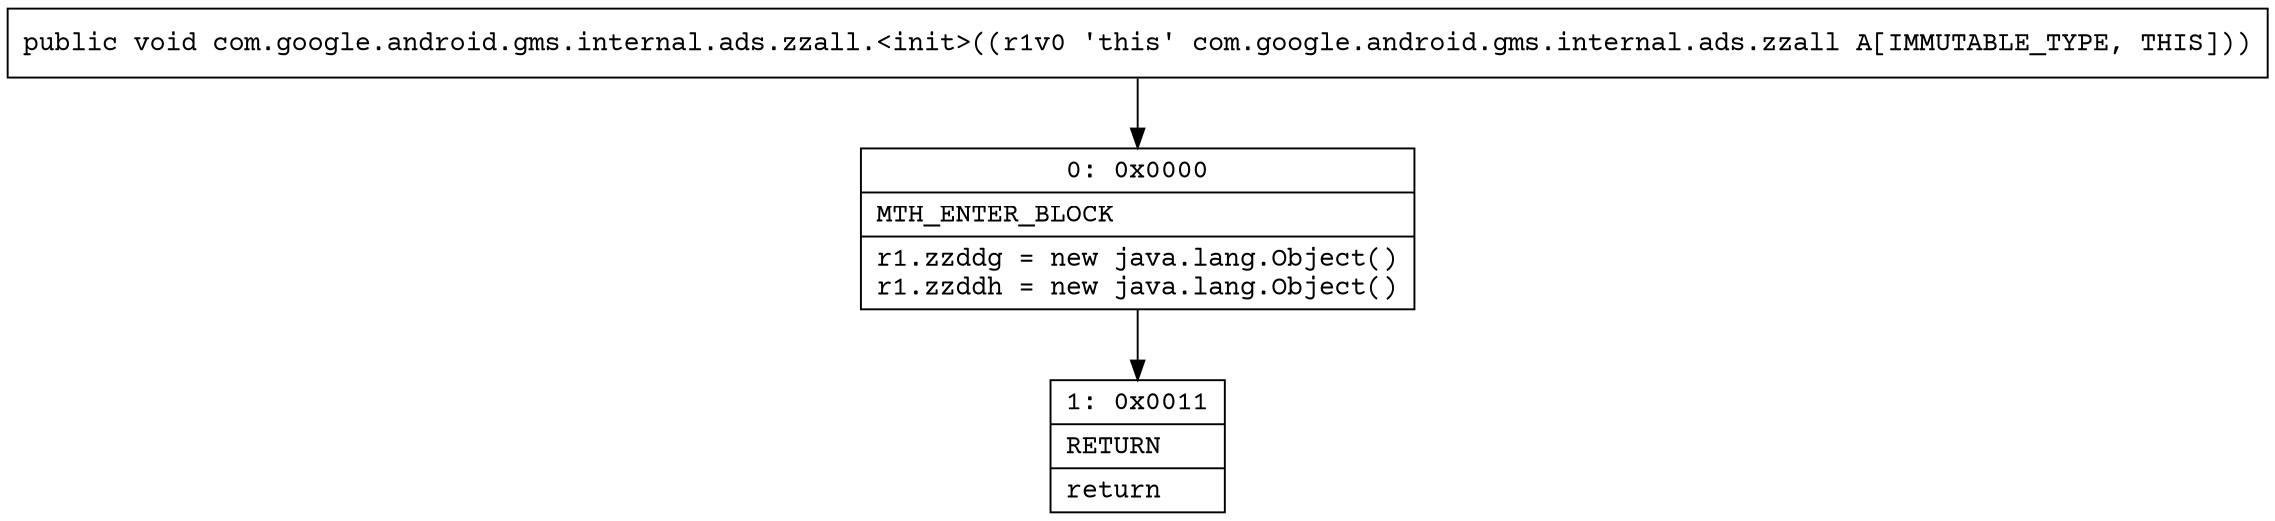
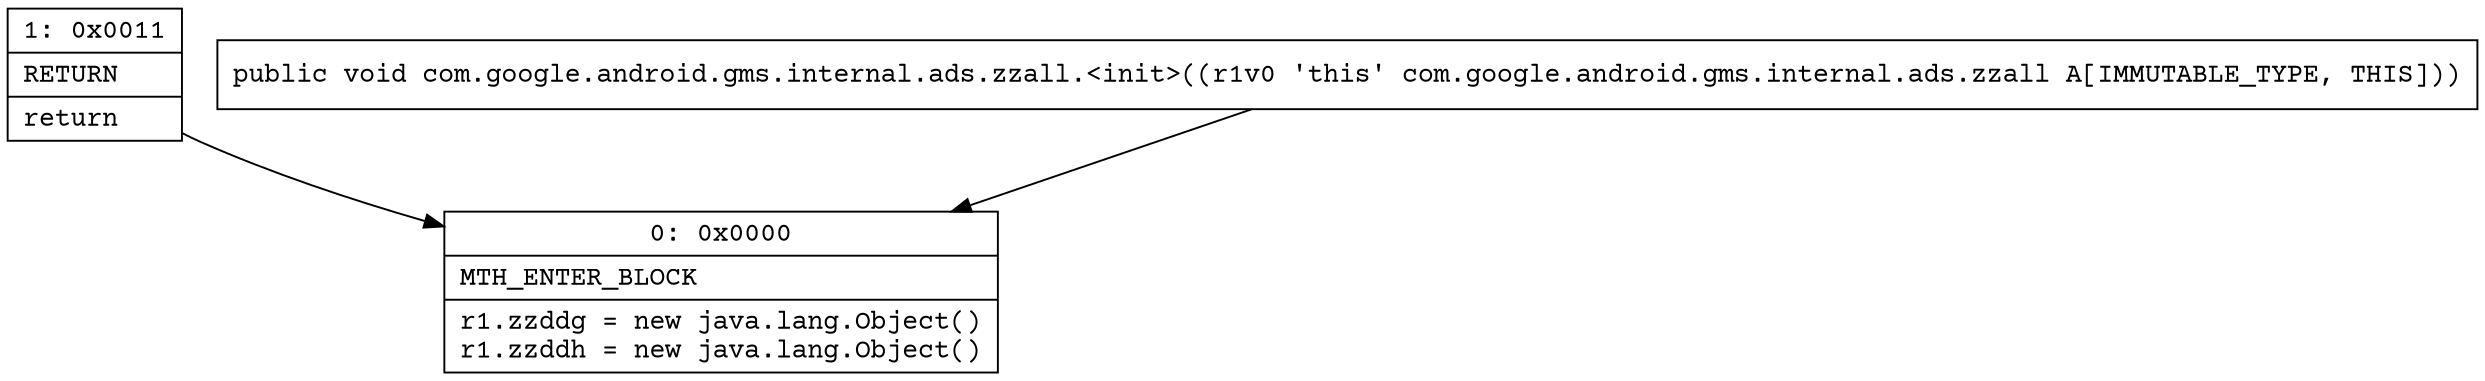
edge "0: 0x0000" -> "1: 0x0011": reversed
